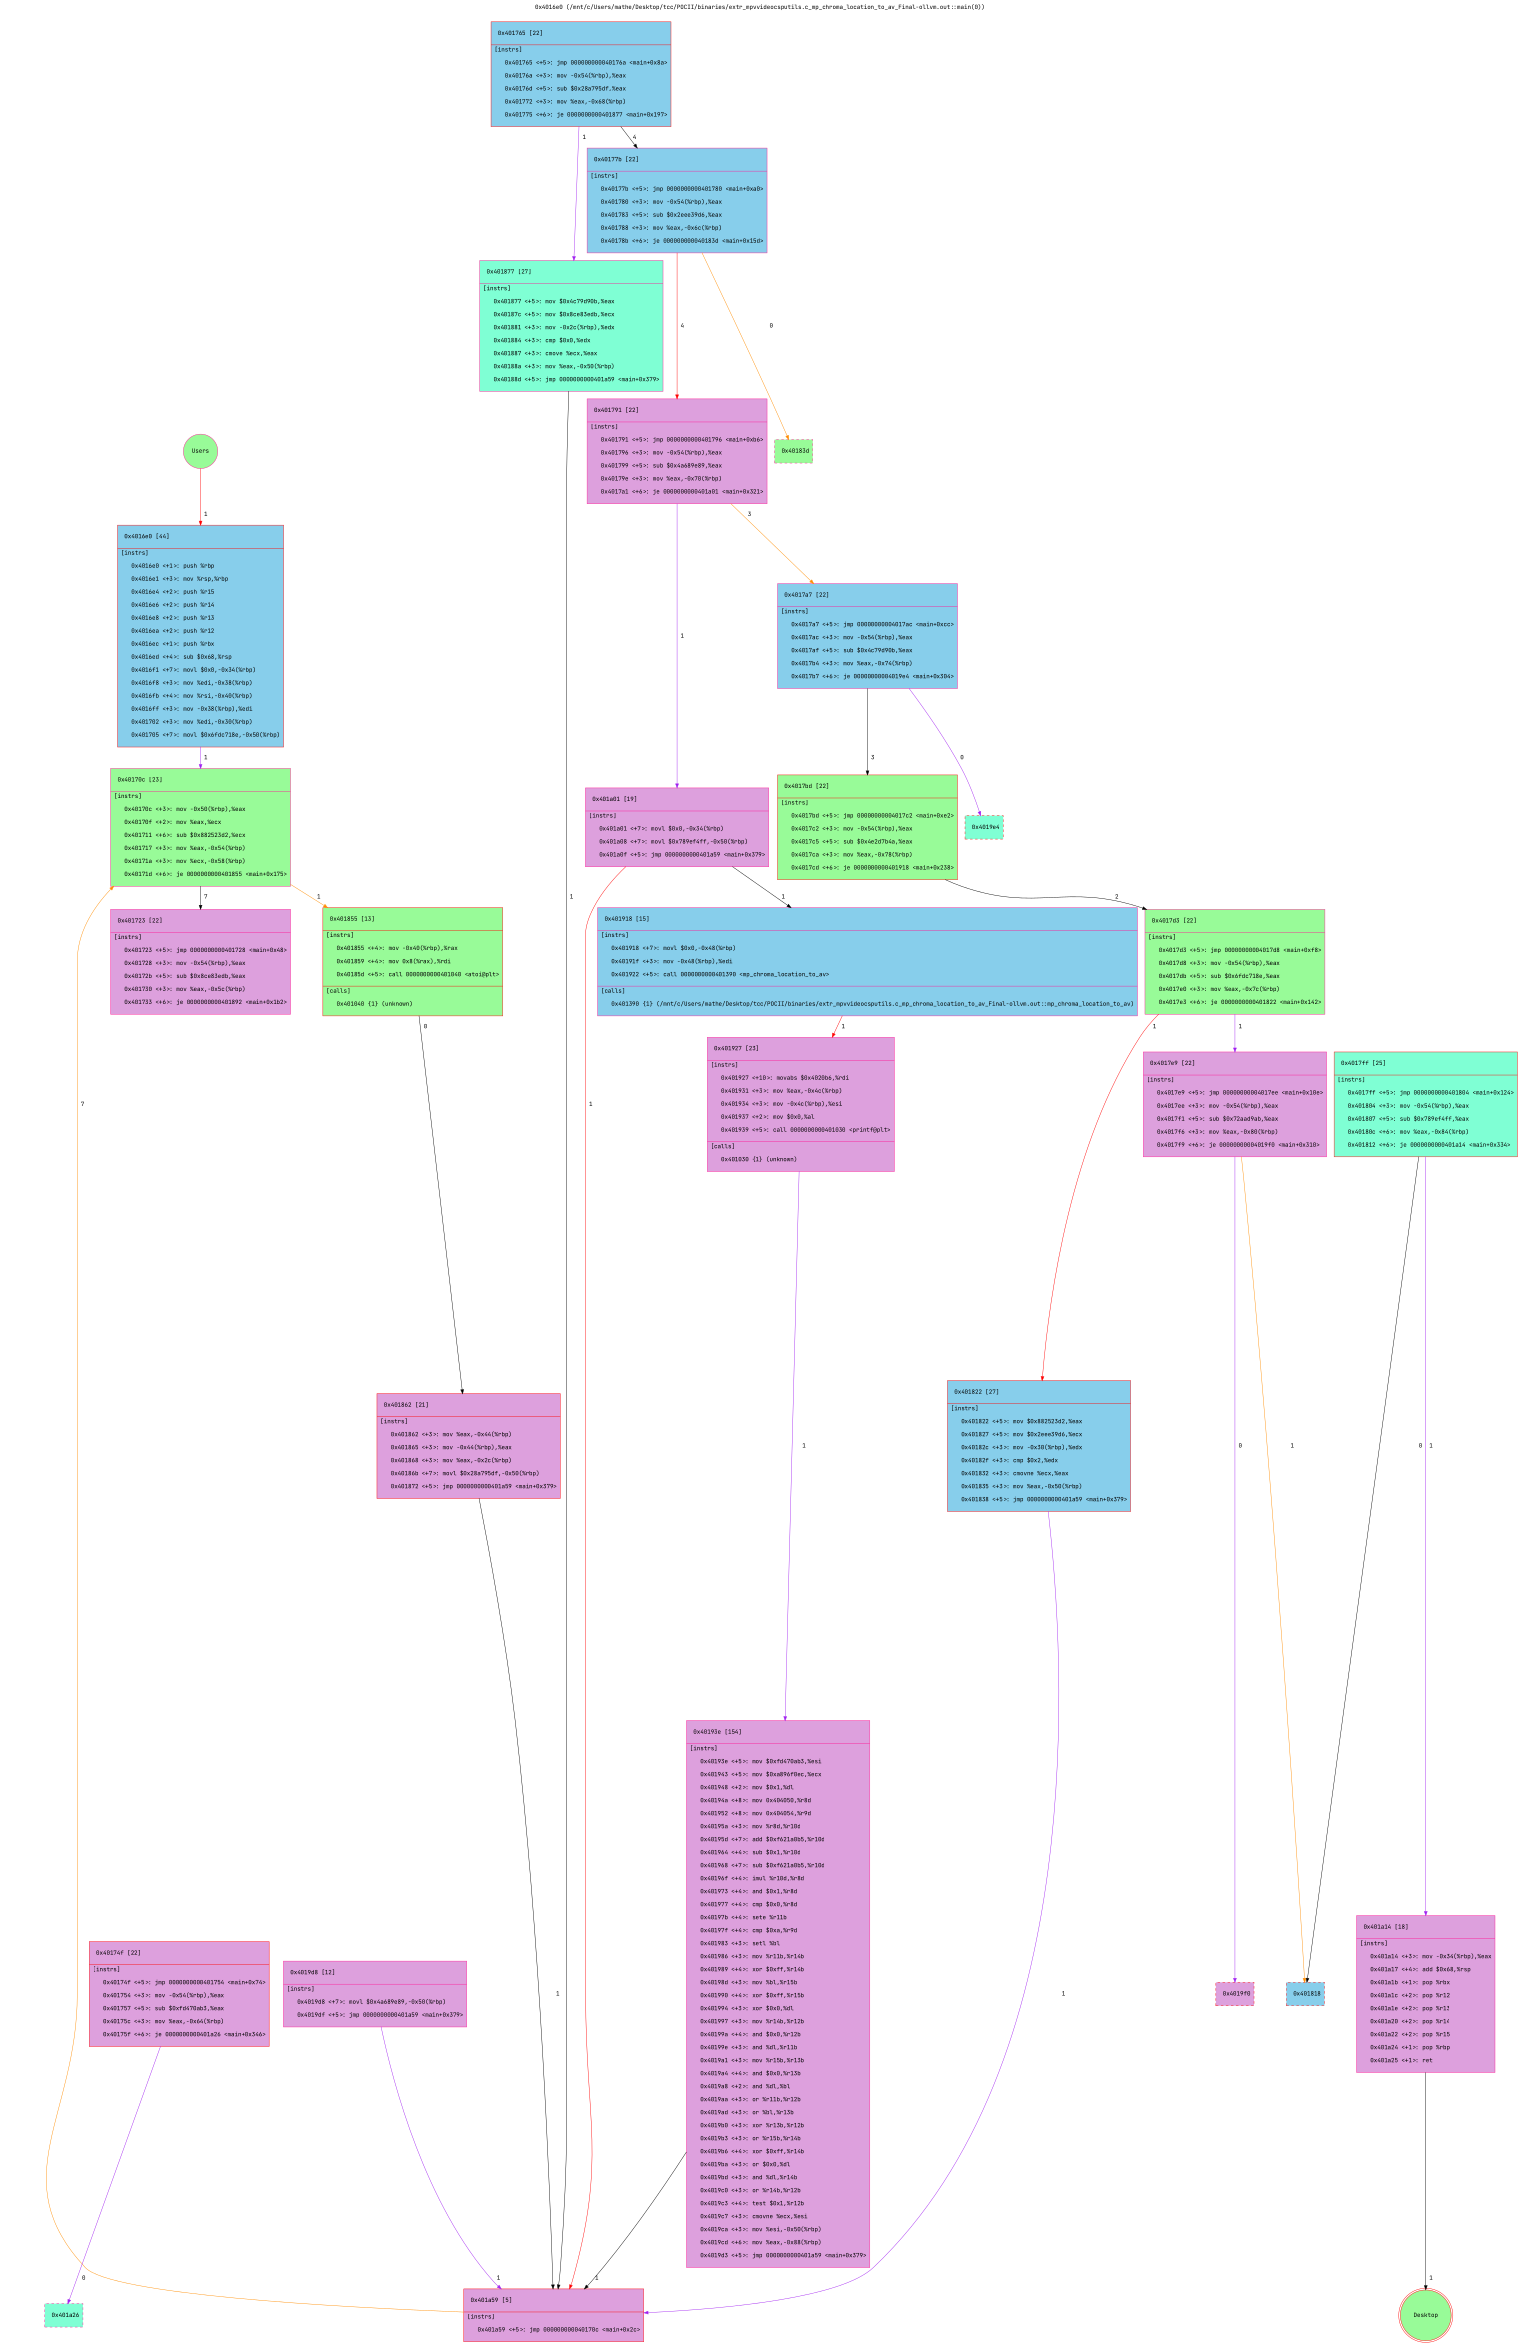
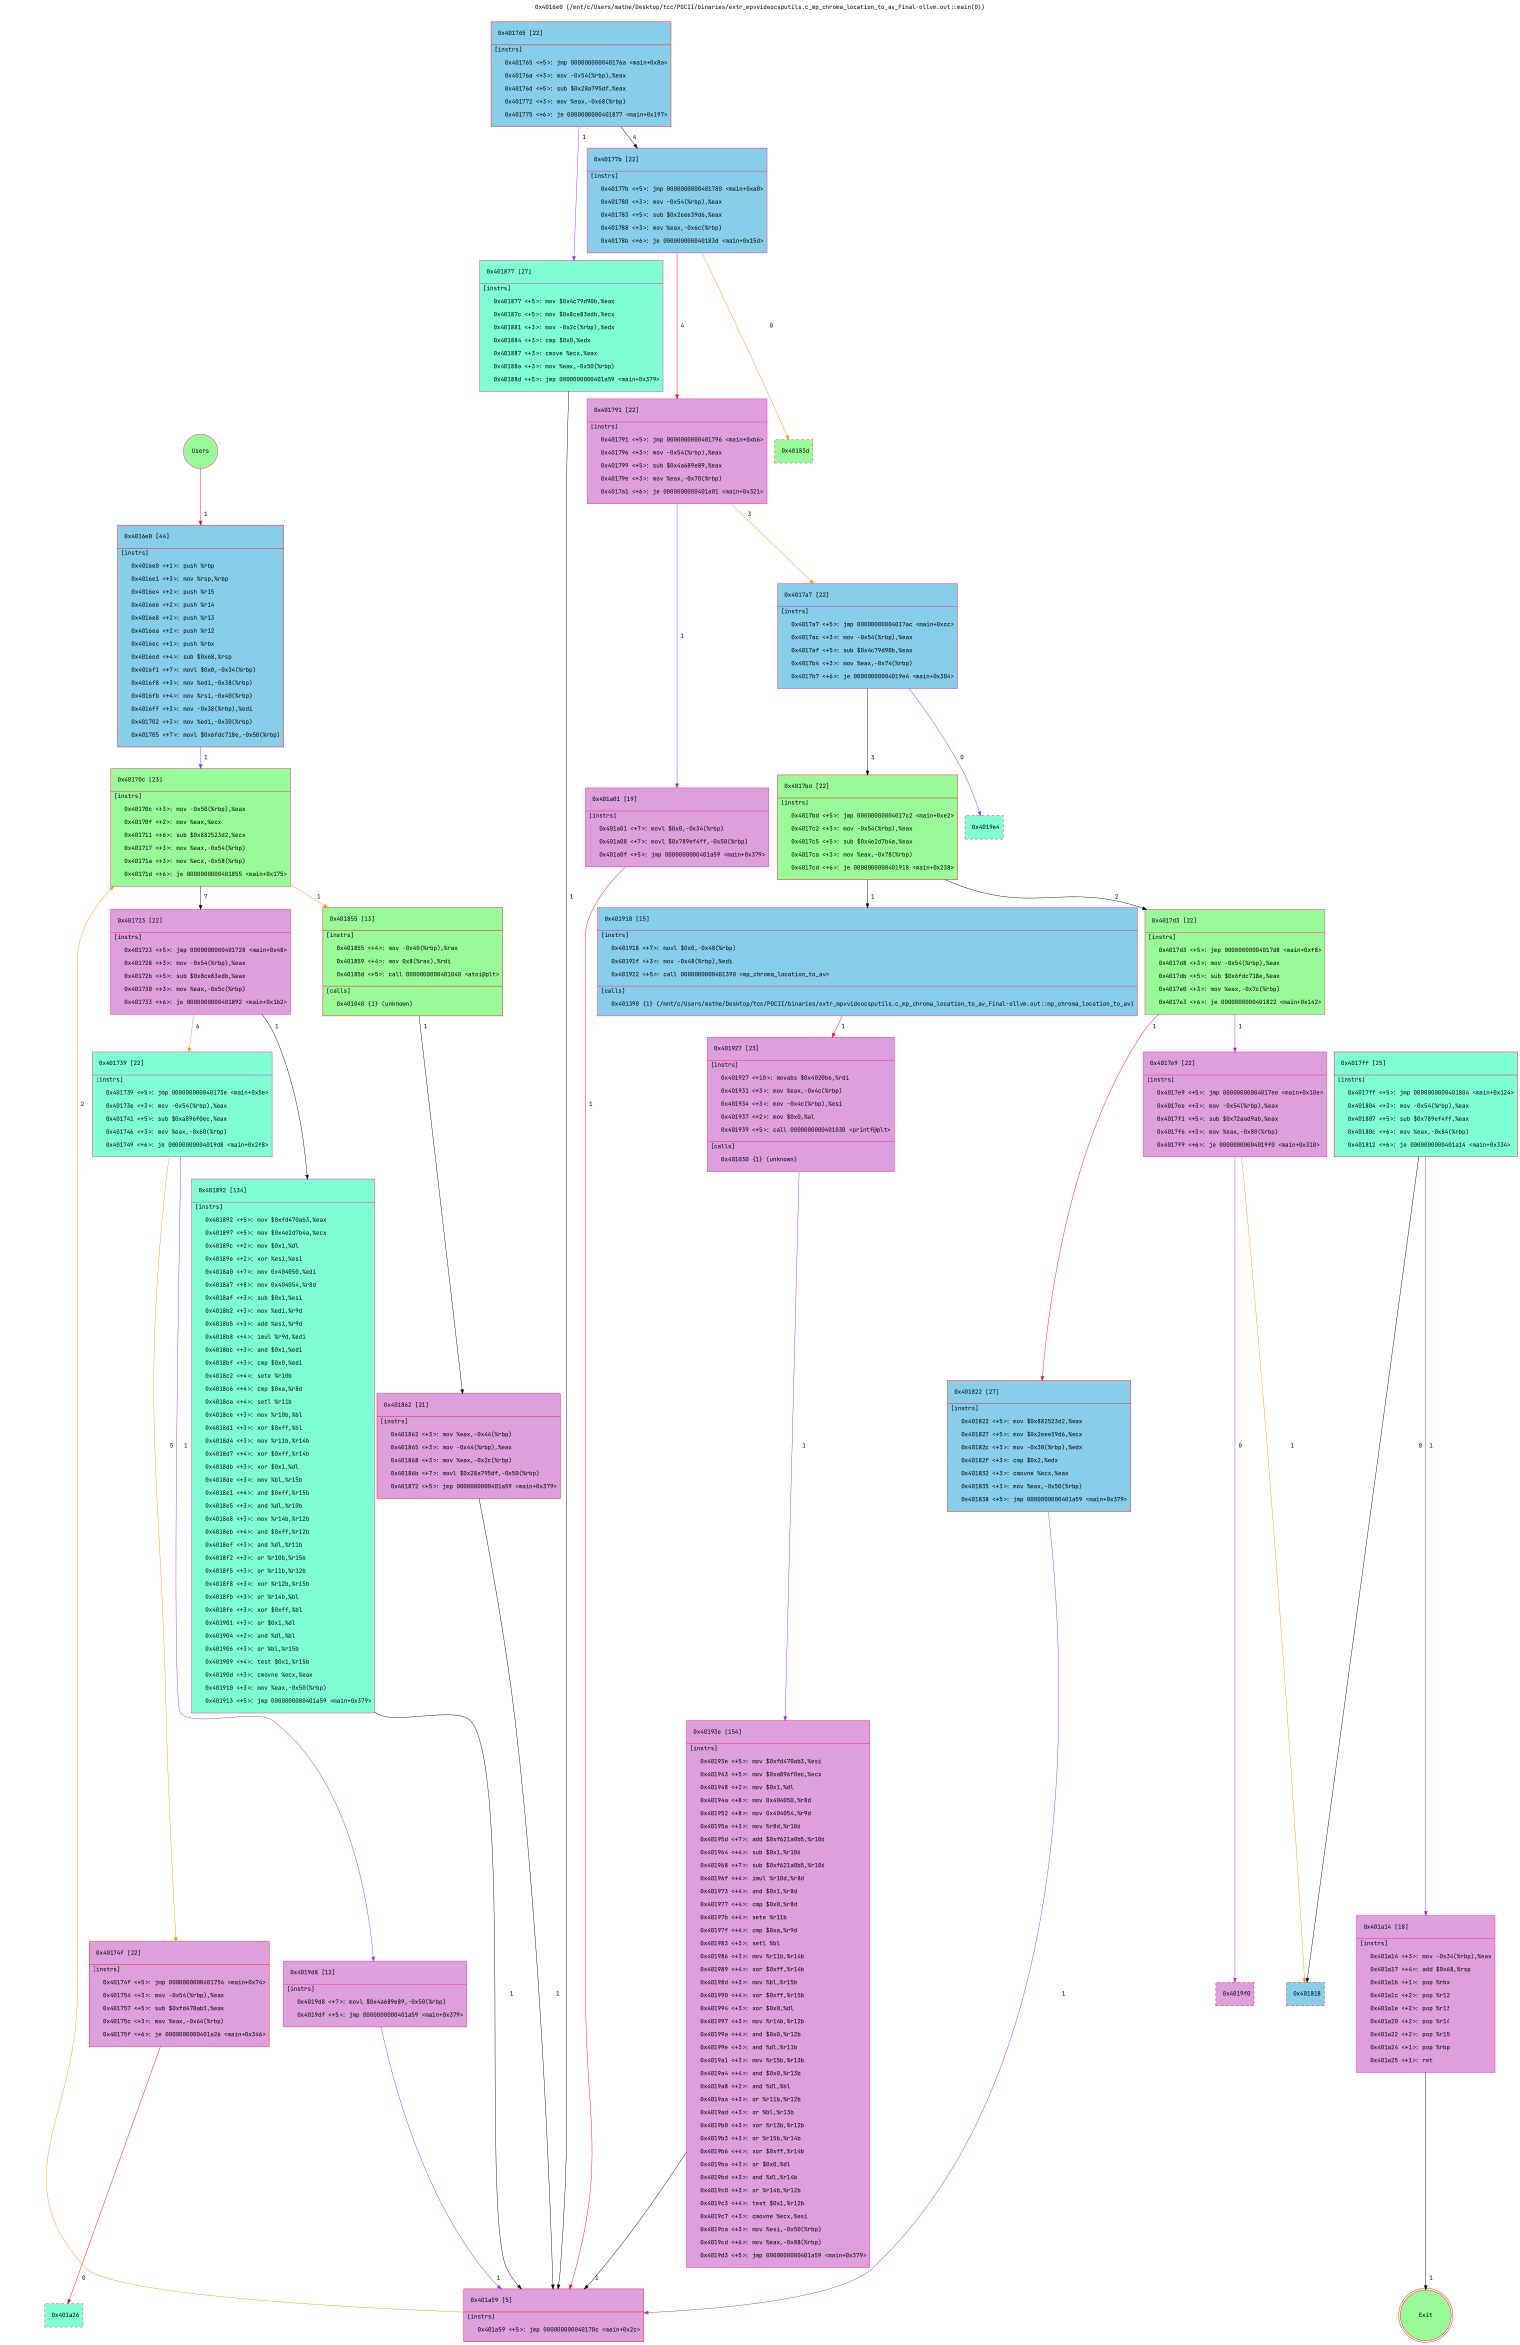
edge "0x401a01 [19]" -> "0x401918 [15]": now "0x4017bd [22]" -> "0x401918 [15]"
edge "0x401855 [13]" -> "0x401862 [21]": label " 0" -> " 1"
edge "0x401a59 [5]" -> "0x40170c [23]": label " 7" -> " 2"
node "0x401739 [22]": added
node "0x401892 [134]": added
edge "0x40174f [22]" -> "0x401a26": color purple -> red
node "Desktop": label "Desktop" -> "Exit"
